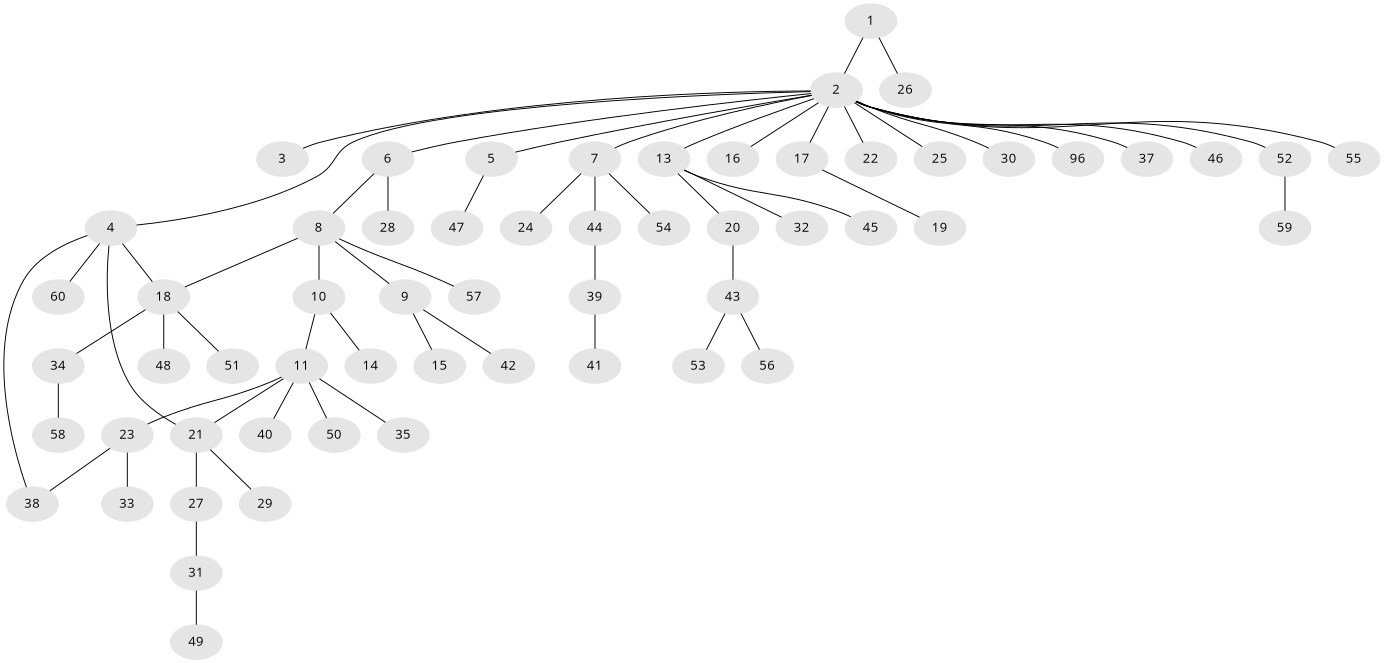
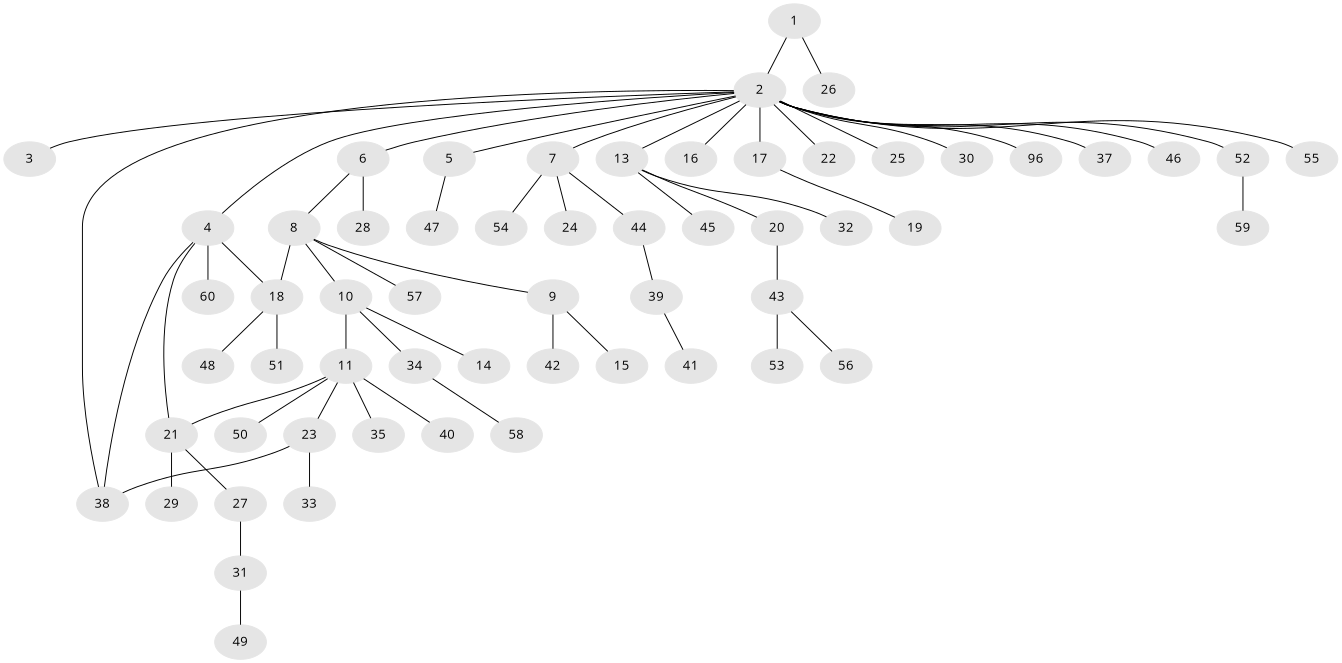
edge "2" -- "38": added
edge "18" -- "34": now "10" -- "34"
